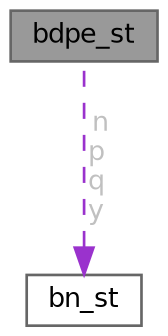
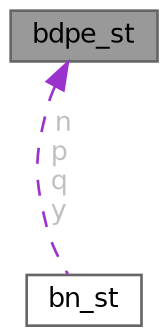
edge "bdpe_st" -> "bn_st": reversed
